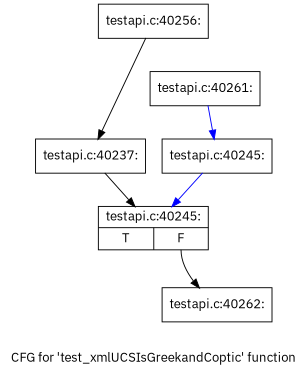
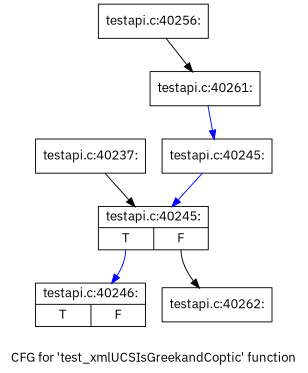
edge "testapi.c:40256:" -> "testapi.c:40237:": now "testapi.c:40256:" -> "testapi.c:40261:"
node "testapi.c:40246:": added
